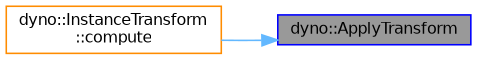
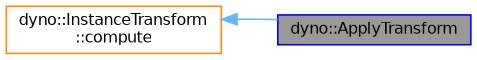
edge "dyno::InstanceTransform ::compute" -> "dyno::ApplyTransform": reversed
